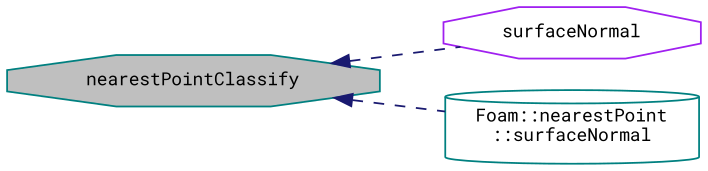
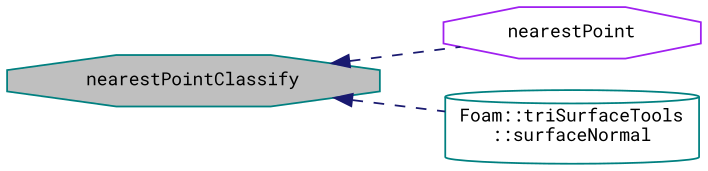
node "surfaceNormal": label "surfaceNormal" -> "nearestPoint"
node "Foam::nearestPoint ::surfaceNormal": label "Foam::nearestPoint ::surfaceNormal" -> "Foam::triSurfaceTools ::surfaceNormal"
